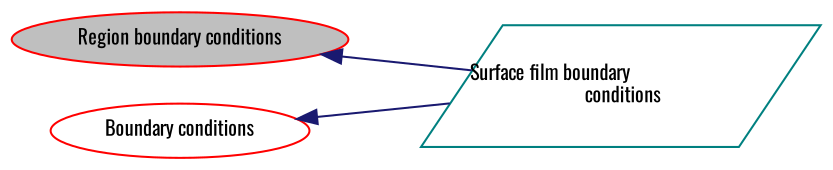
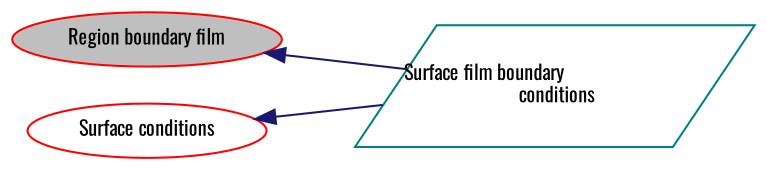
node "Region boundary conditions": label "Region boundary conditions" -> "Region boundary film"
node "Boundary conditions": label "Boundary conditions" -> "Surface conditions"
